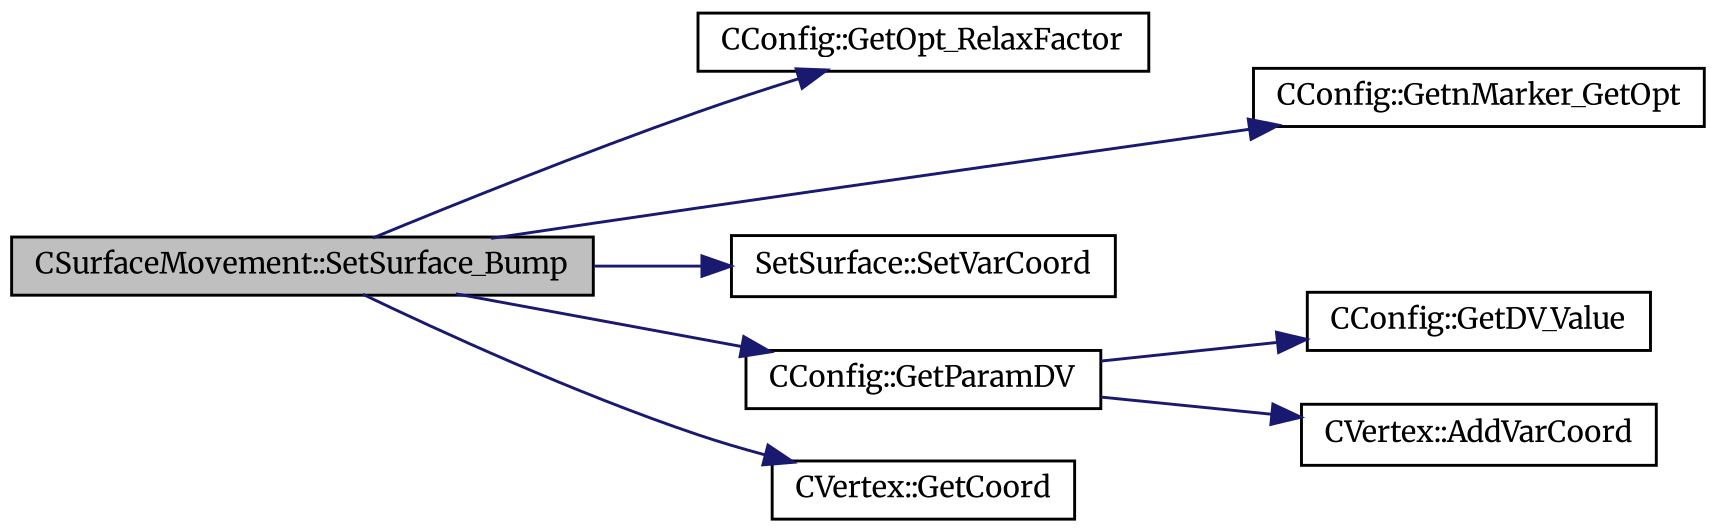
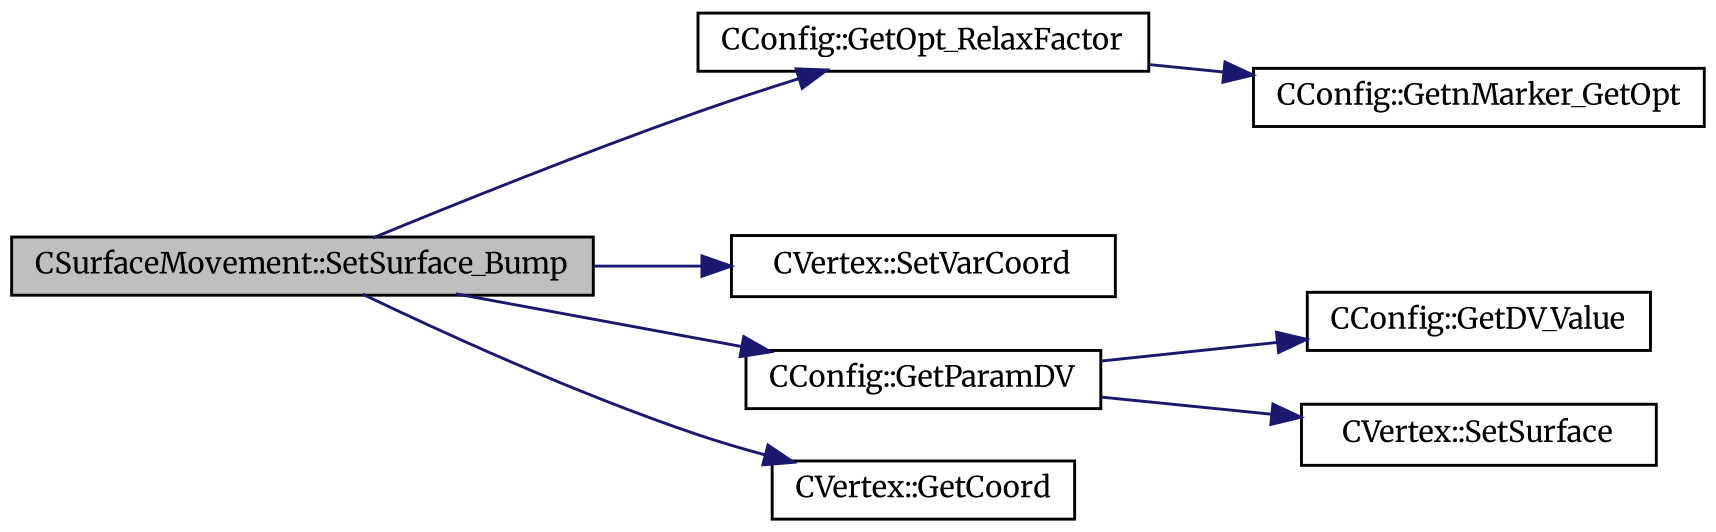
edge "CSurfaceMovement::SetSurface_Bump" -> "CConfig::GetnMarker_GetOpt": now "CConfig::GetOpt_RelaxFactor" -> "CConfig::GetnMarker_GetOpt"
node "SetSurface::SetVarCoord": label "SetSurface::SetVarCoord" -> "CVertex::SetVarCoord"
node "CVertex::AddVarCoord": label "CVertex::AddVarCoord" -> "CVertex::SetSurface"
